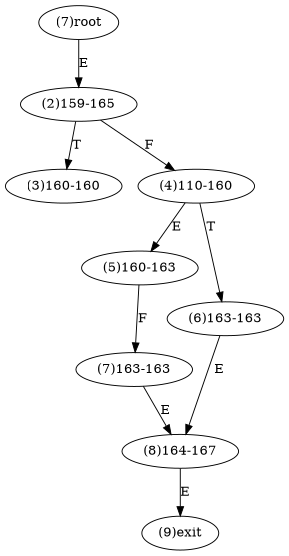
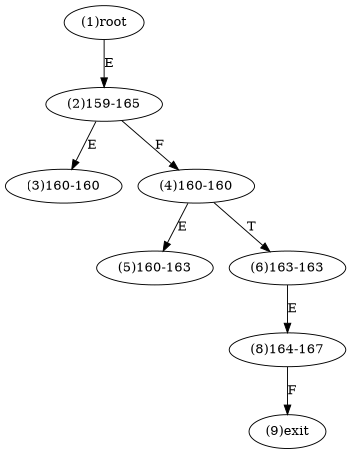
node "(7)root": label "(7)root" -> "(1)root"
edge "(2)159-165" -> "(3)160-160": label "T" -> "E"
node "(4)110-160": label "(4)110-160" -> "(4)160-160"
node "(7)163-163": removed
edge "(8)164-167" -> "(9)exit": label "E" -> "F"
